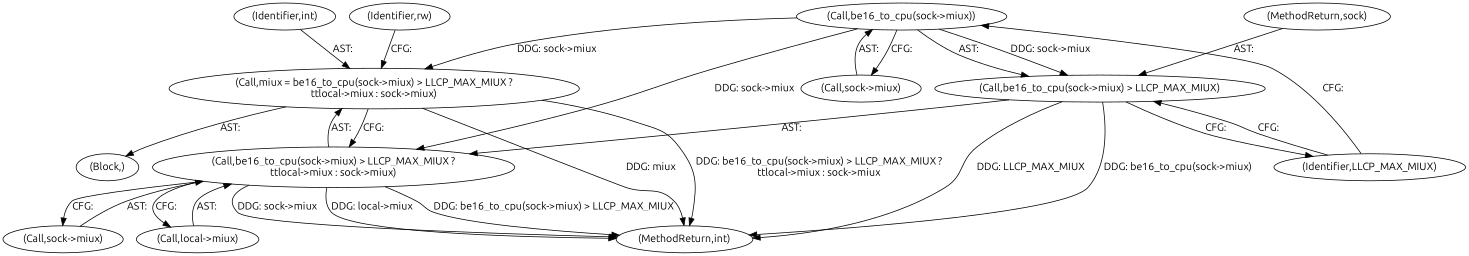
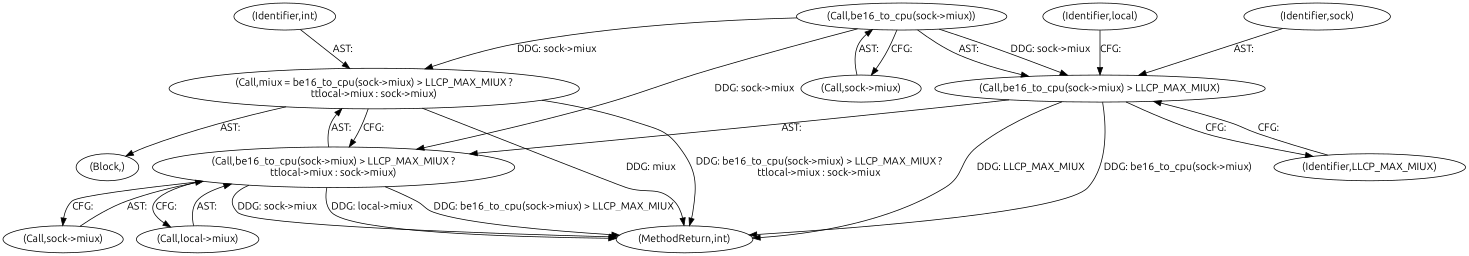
node "(Identifier,rw)": removed
node "(Identifier,local)": added
node "(MethodReturn,sock)": label "(MethodReturn,sock)" -> "(Identifier,sock)"
edge "(Identifier,LLCP_MAX_MIUX)" -> "(Call,be16_to_cpu(sock->miux))": removed, label "CFG:"
